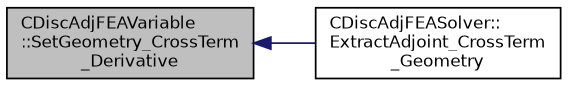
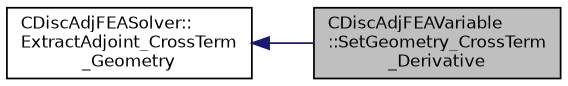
edge "CDiscAdjFEASolver:: ExtractAdjoint_CrossTerm _Geometry" -> "CDiscAdjFEAVariable ::SetGeometry_CrossTerm _Derivative": reversed
